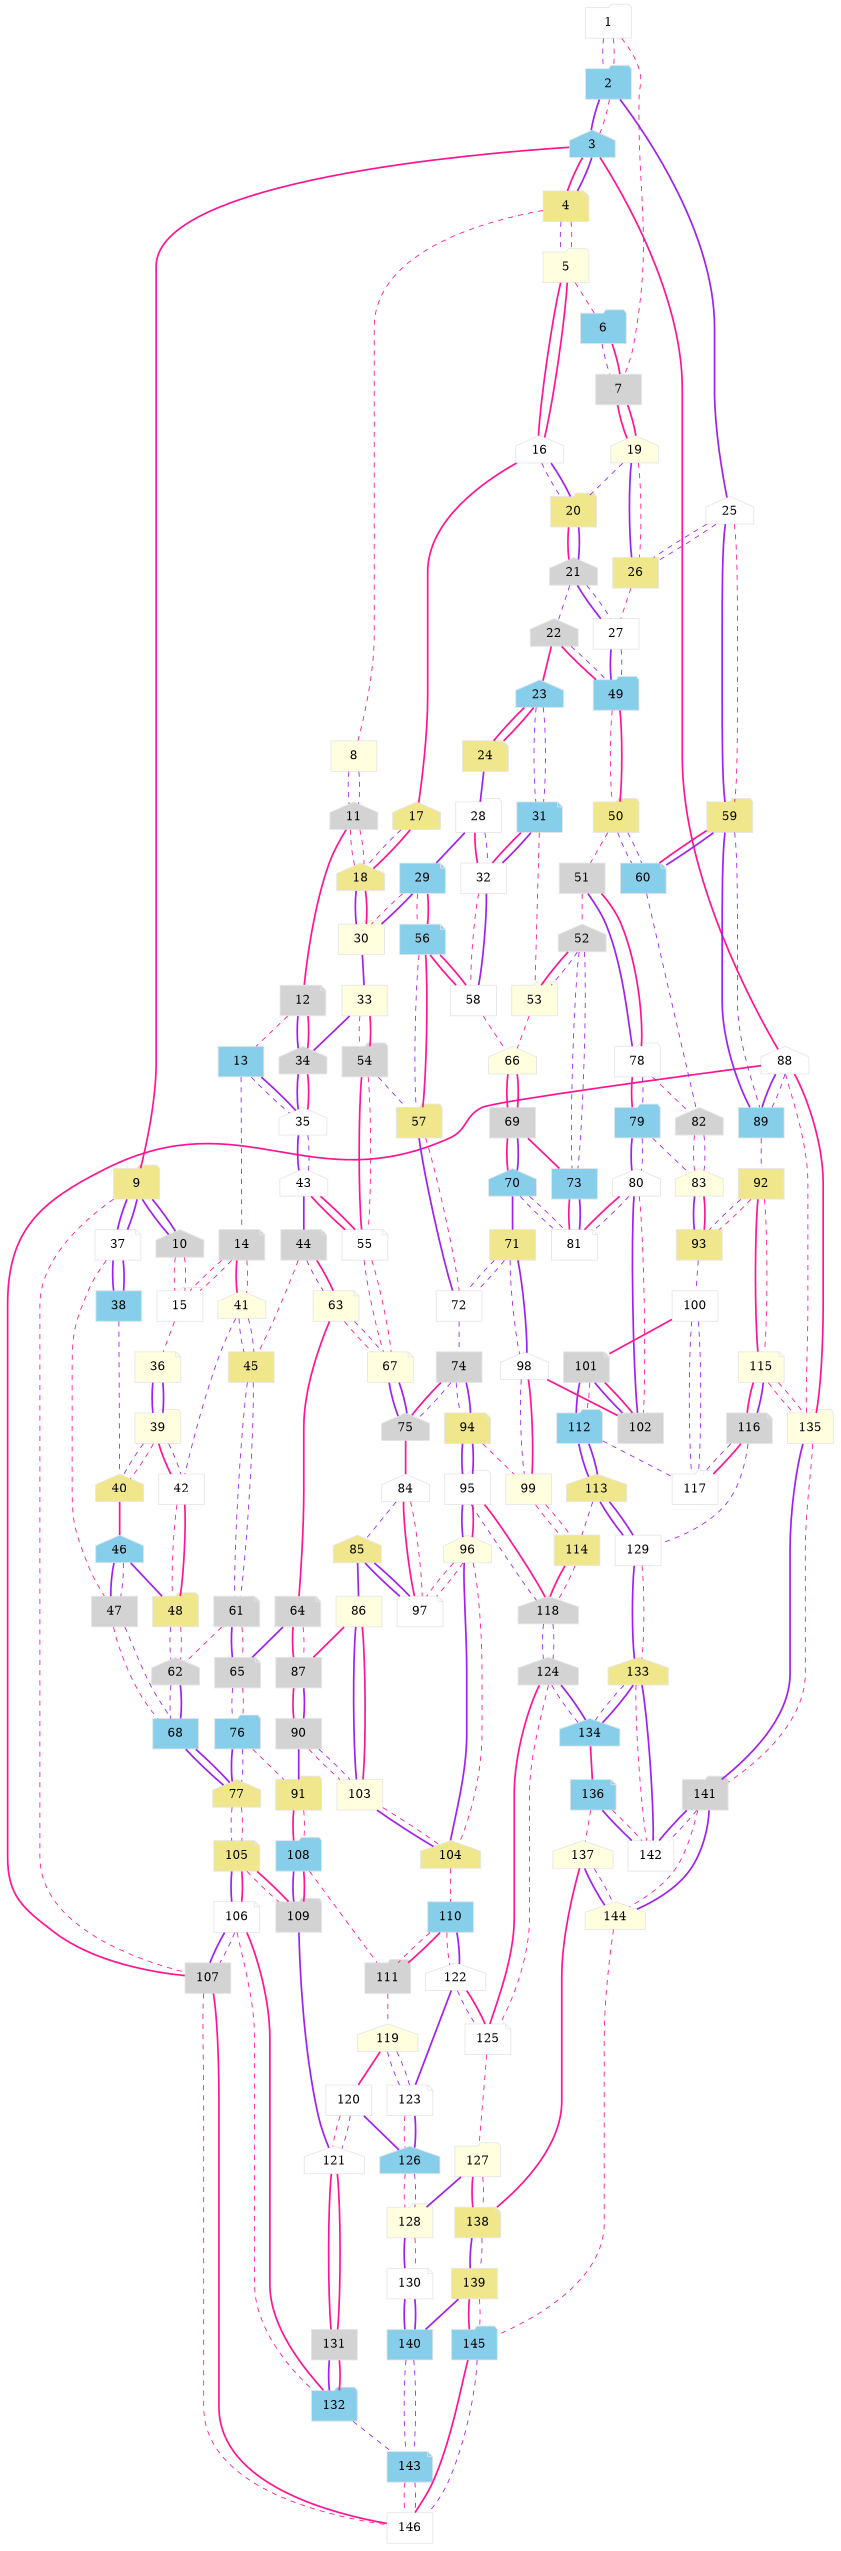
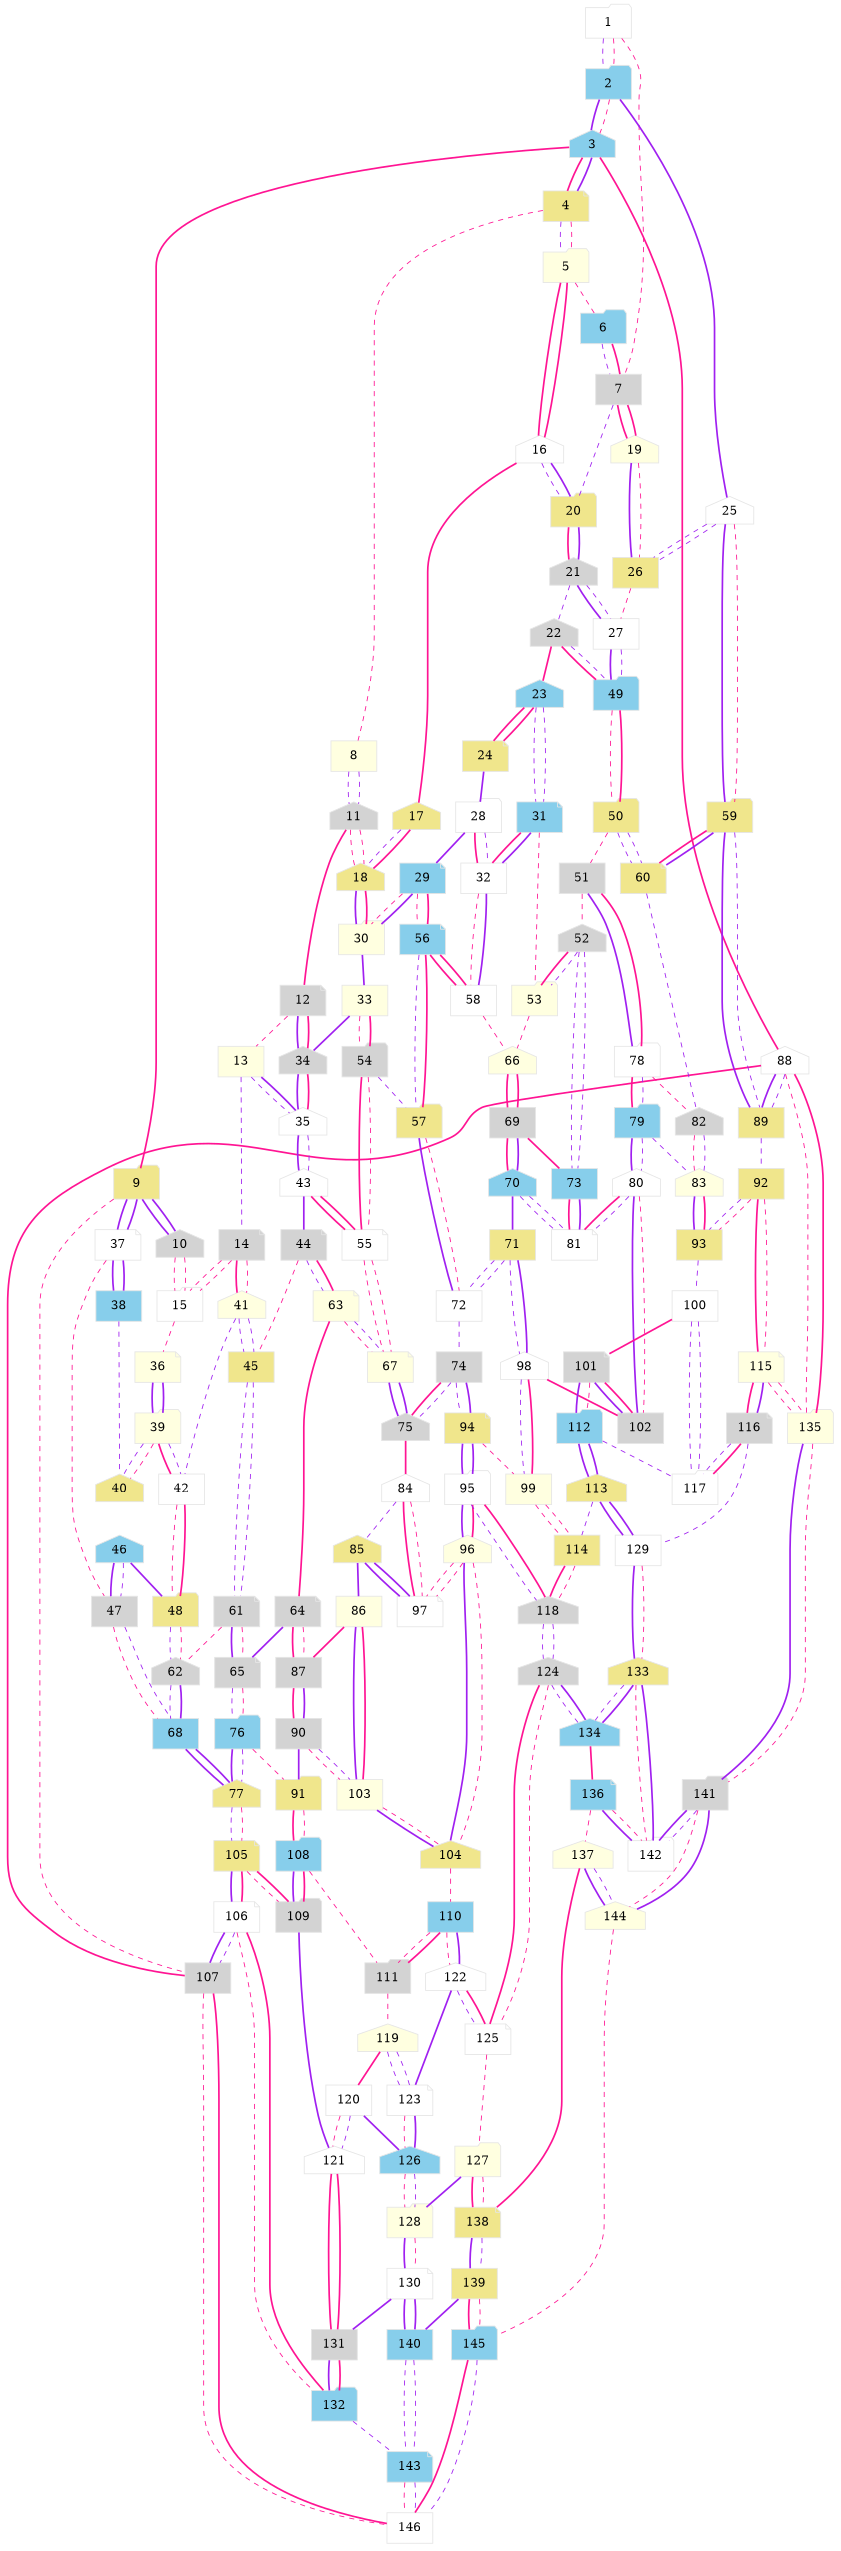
edge "19" -- "20": now "7" -- "20"
node "60": fillcolor skyblue -> khaki
node "13": fillcolor skyblue -> lightyellow
node "89": fillcolor skyblue -> khaki
edge "40" -- "46": removed
edge "130" -- "131": added
